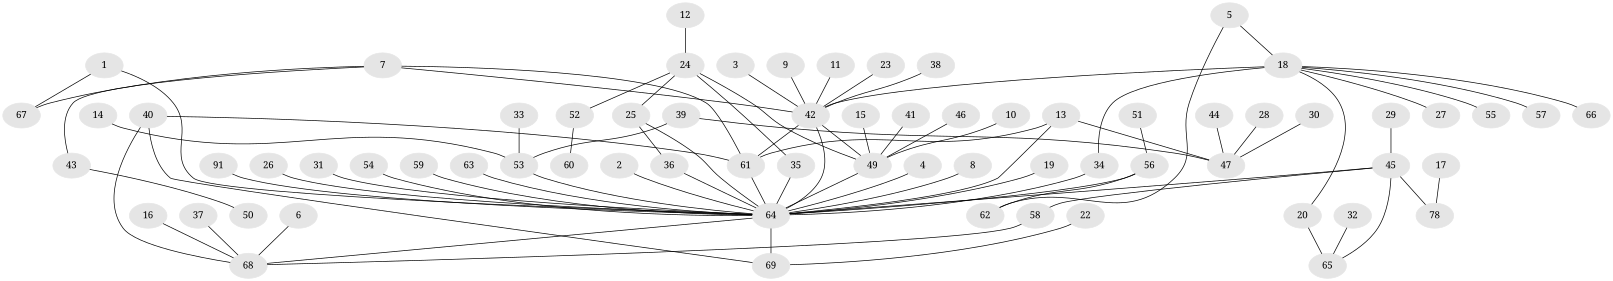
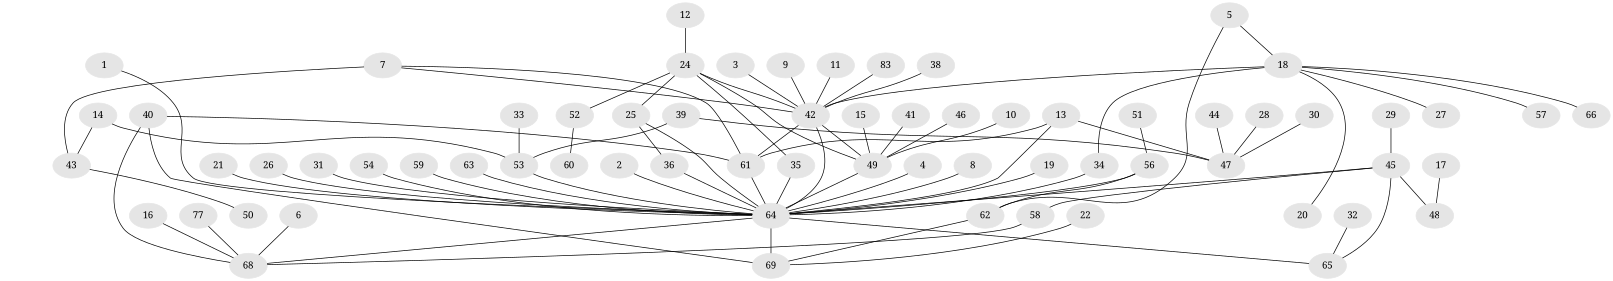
node "23": label "23" -> "83"
edge "24" -- "42": added
node "67": removed
node "55": removed
edge "14" -- "43": added
node "91": label "91" -> "21"
node "37": label "37" -> "77"
node "78": label "78" -> "48"
edge "62" -- "69": added
edge "20" -- "65": now "64" -- "65"
